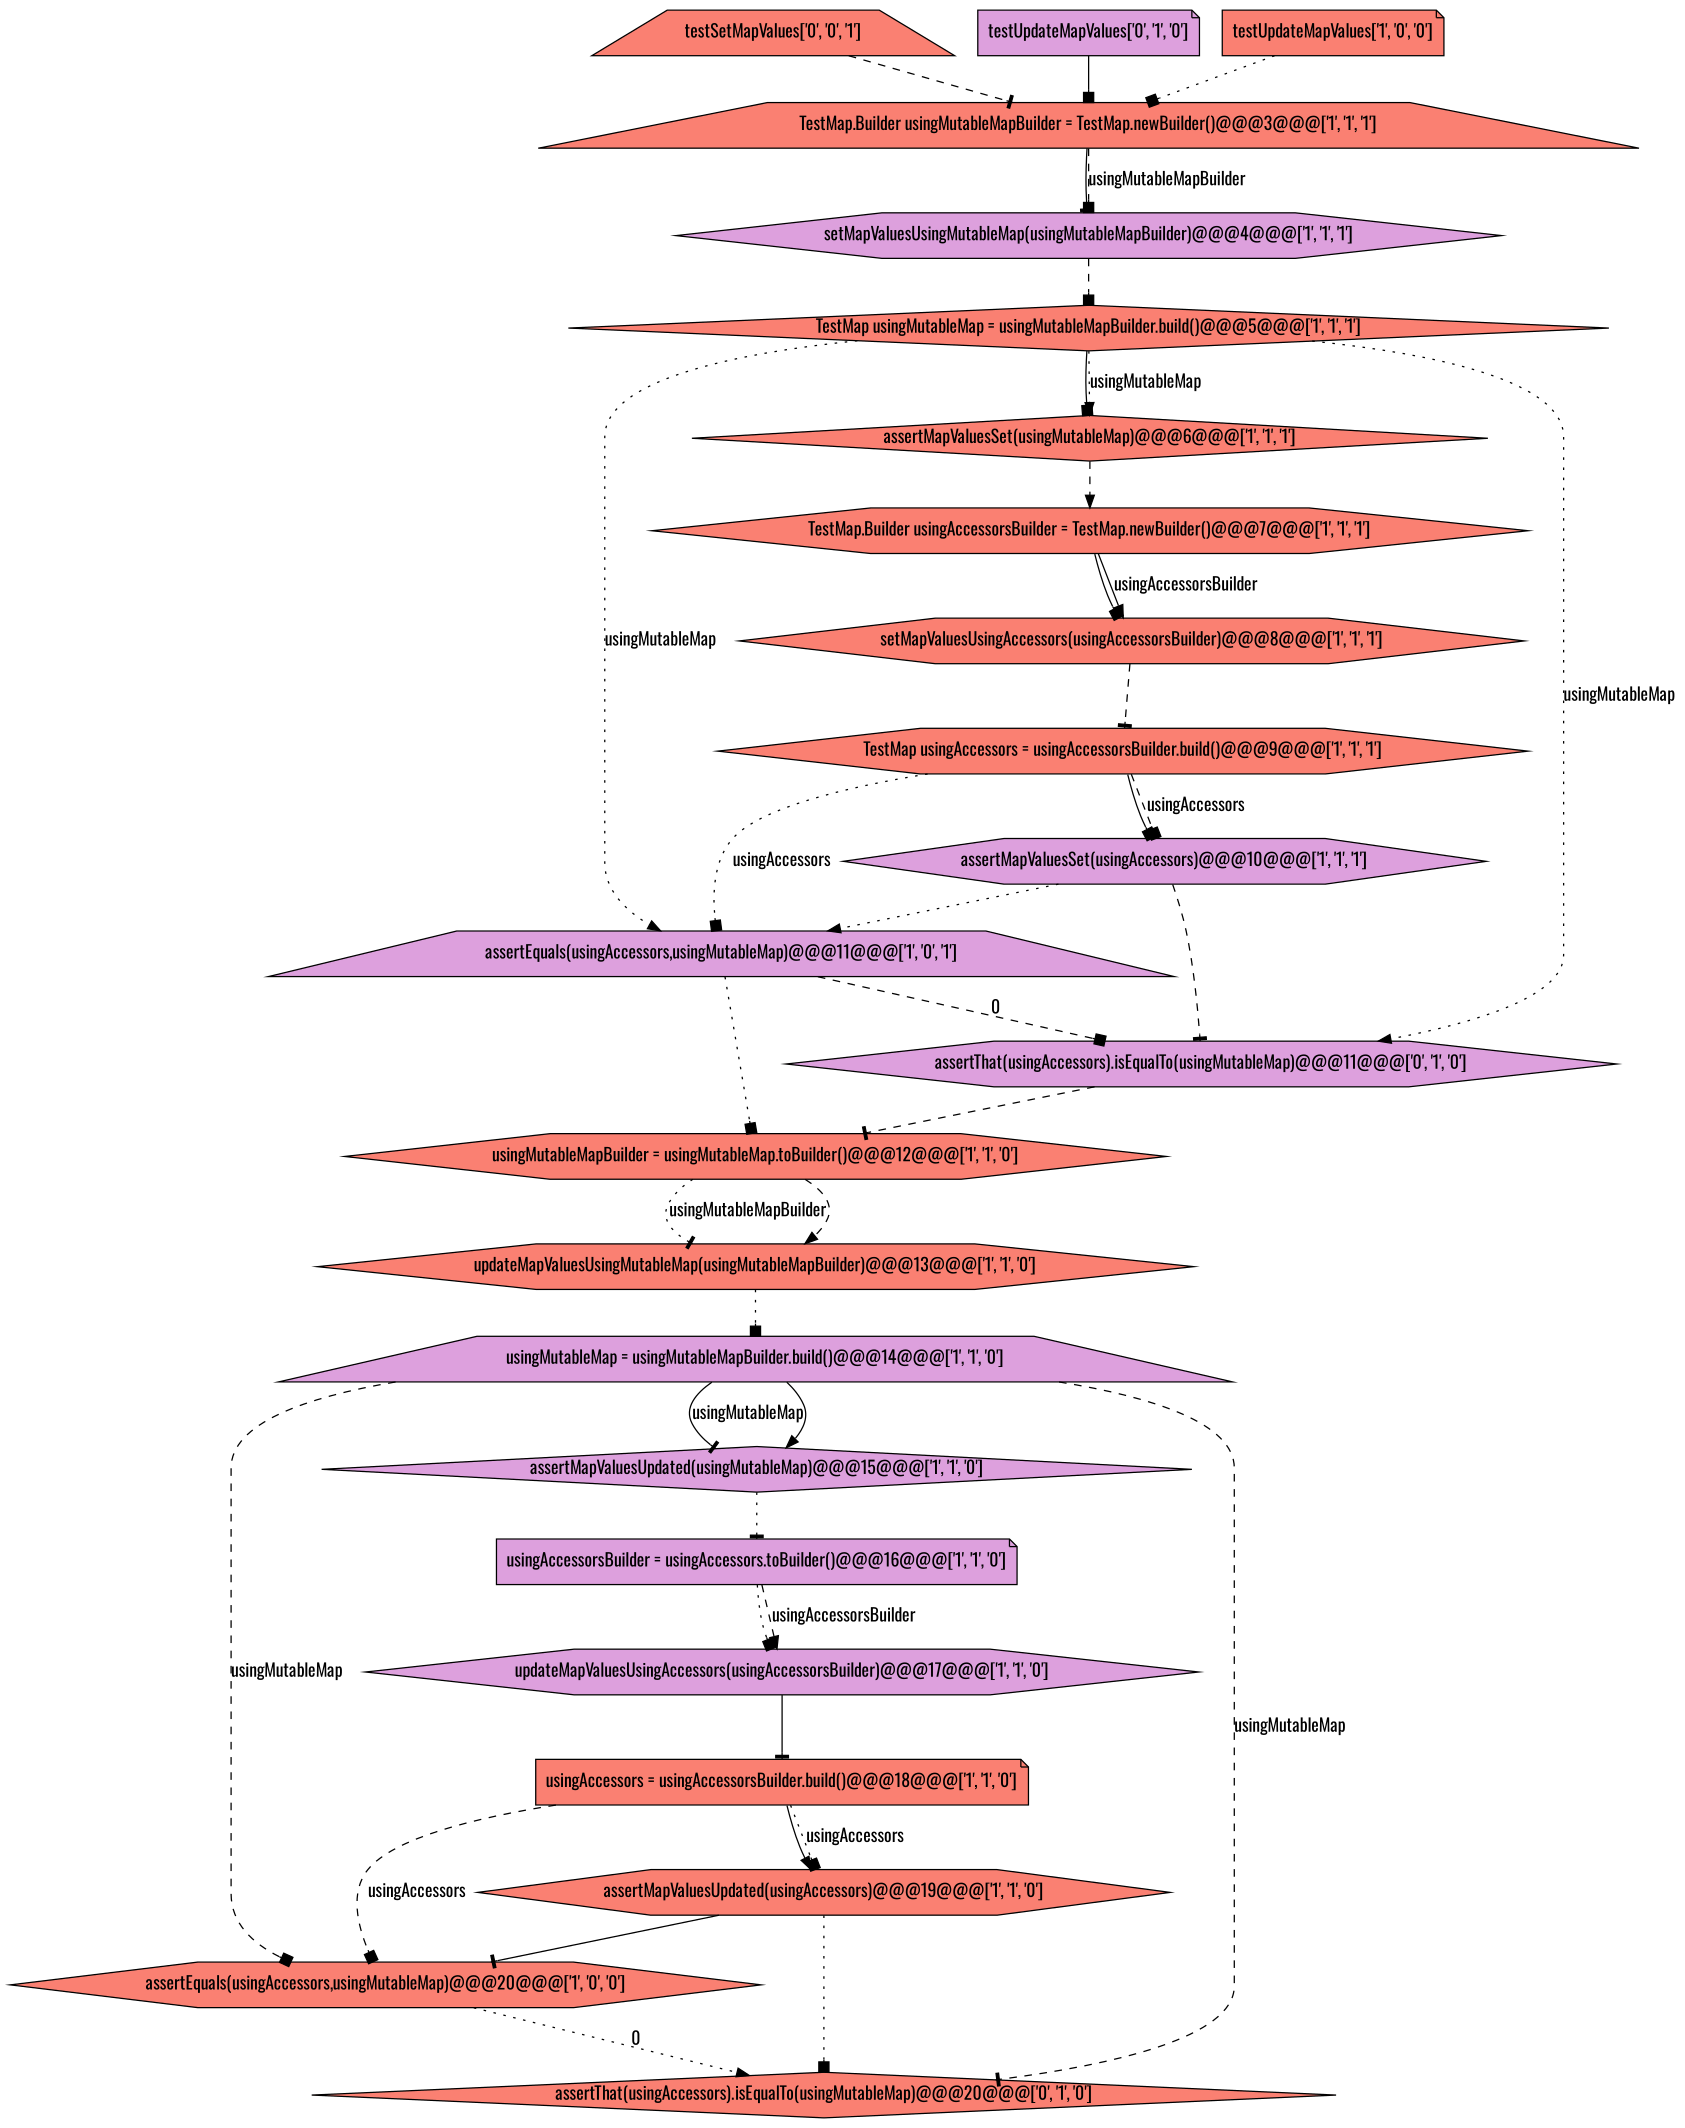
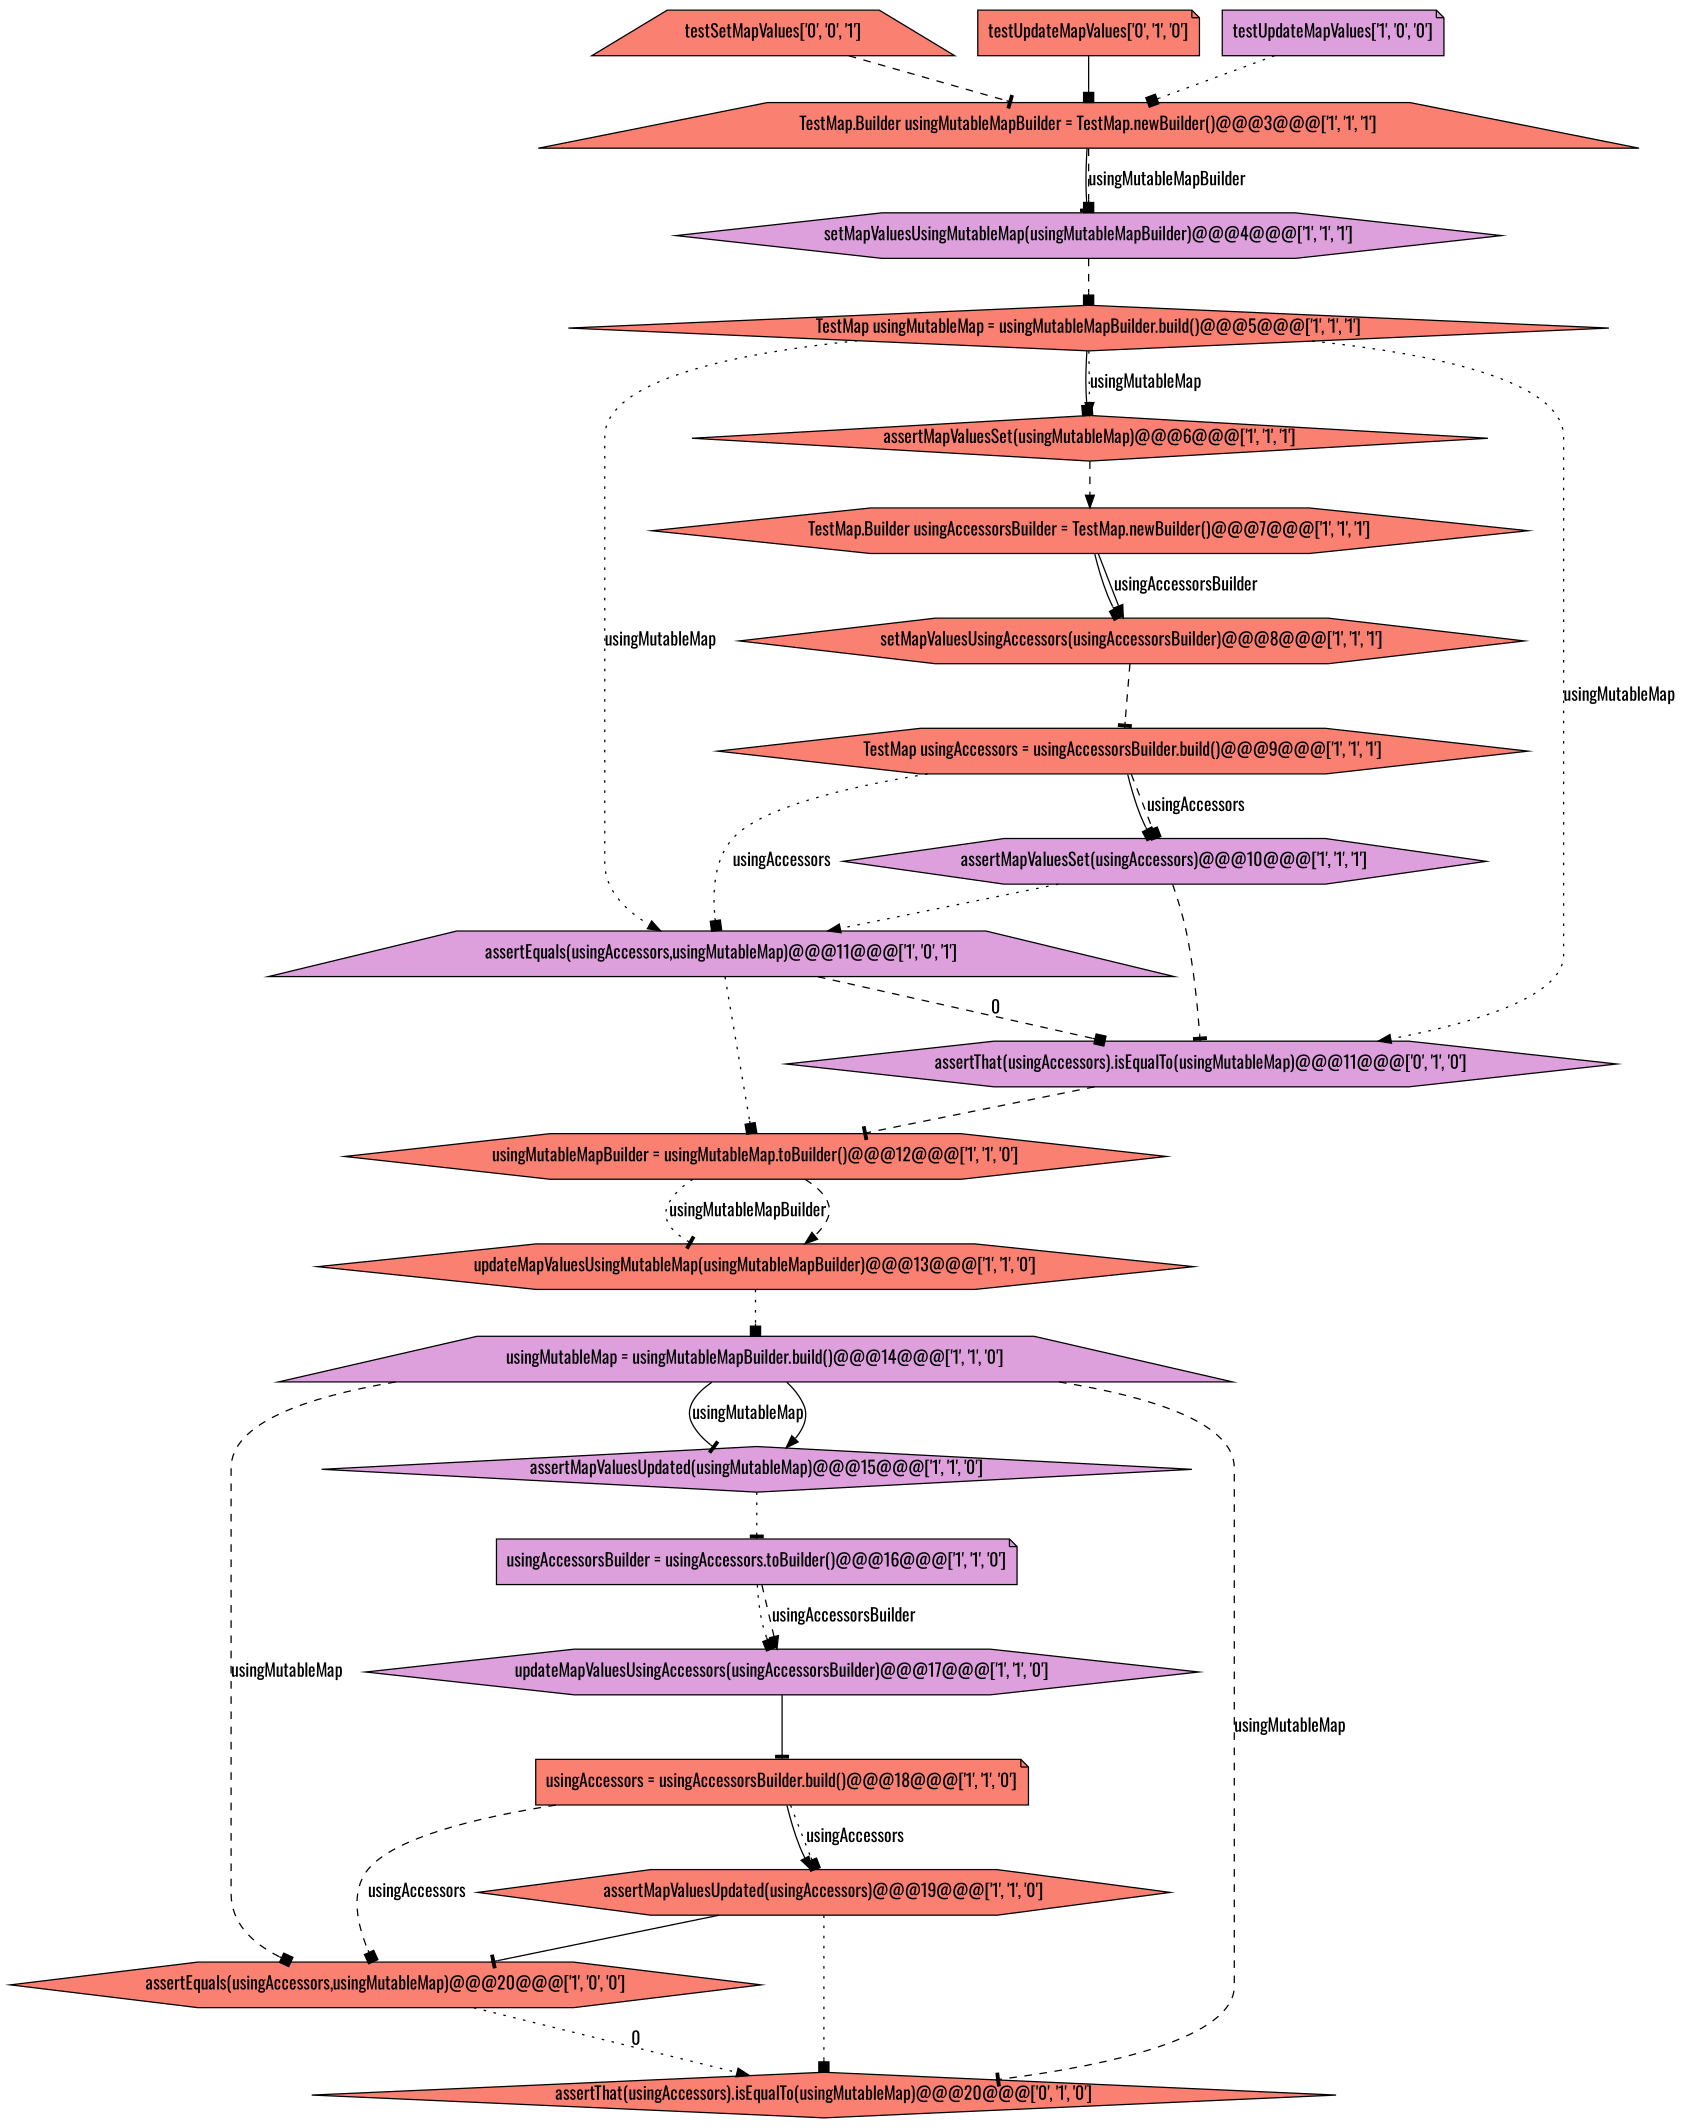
node "testUpdateMapValues['0', '1', '0']": fillcolor plum -> salmon
node "testUpdateMapValues['1', '0', '0']": fillcolor salmon -> plum
